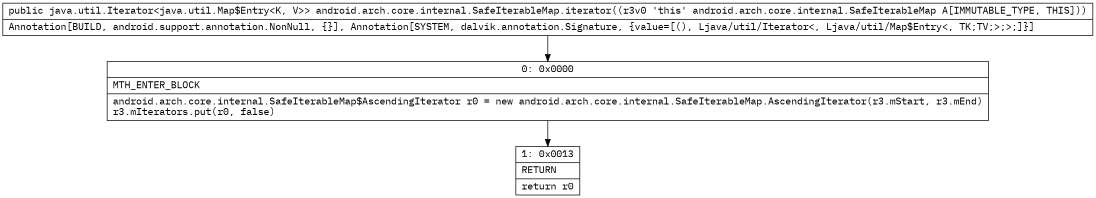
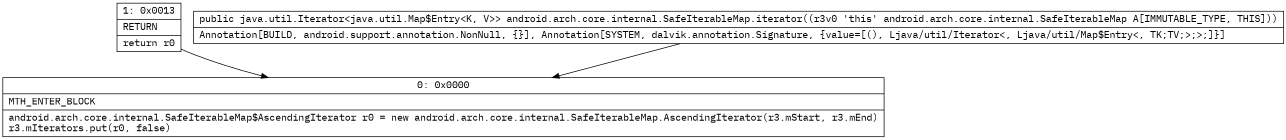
edge "0: 0x0000" -> "1: 0x0013": reversed
